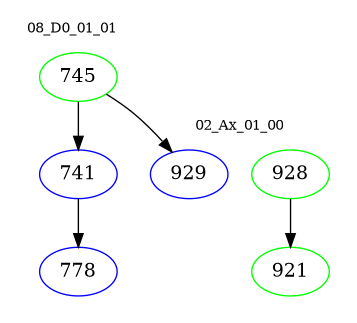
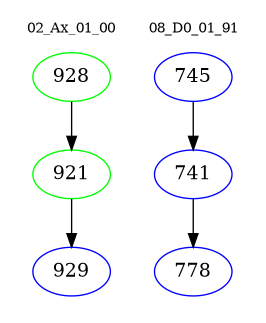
cluster "08_D0_01_01": label "08_D0_01_01" -> "08_D0_01_91"
node "745": color green -> blue
edge "745" -> "929": now "921" -> "929"
